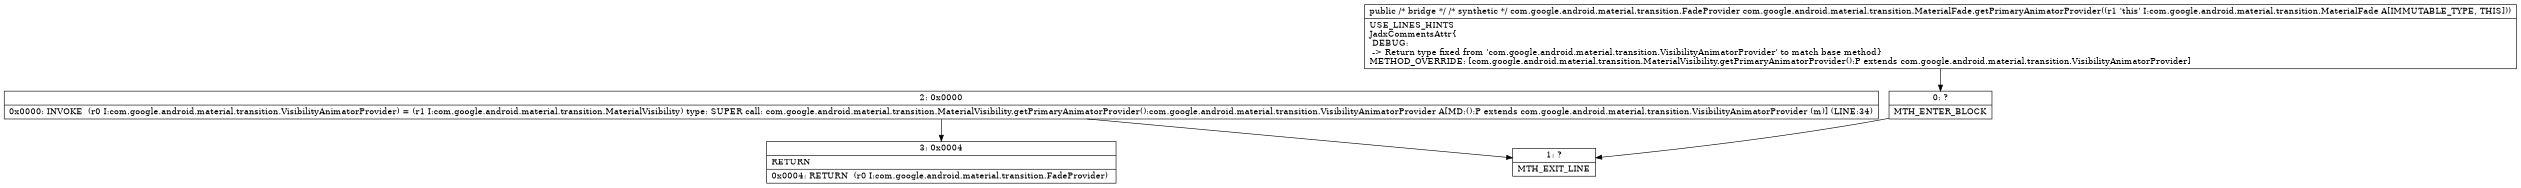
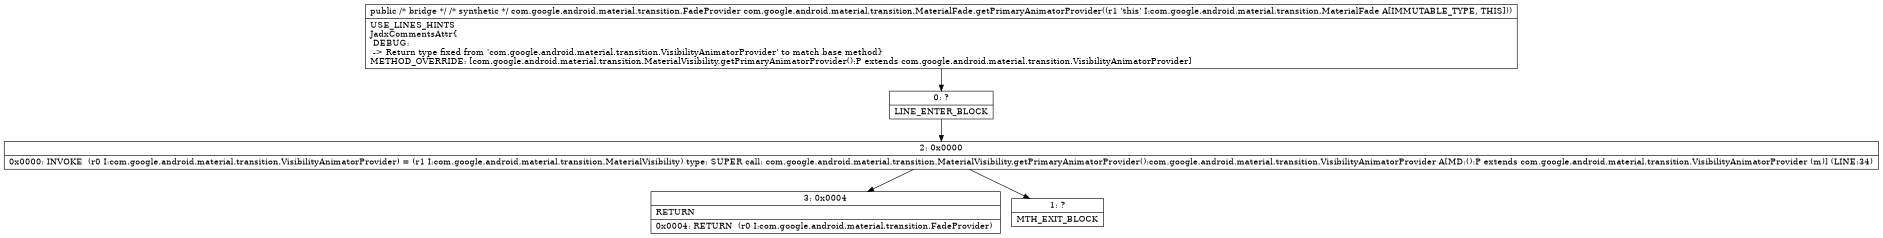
node "0: ?": text "MTH_ENTER_BLOCK" -> "LINE_ENTER_BLOCK"
edge "0: ?" -> "1: ?": now "0: ?" -> "2: 0x0000"
node "1: ?": text "MTH_EXIT_LINE" -> "MTH_EXIT_BLOCK"
